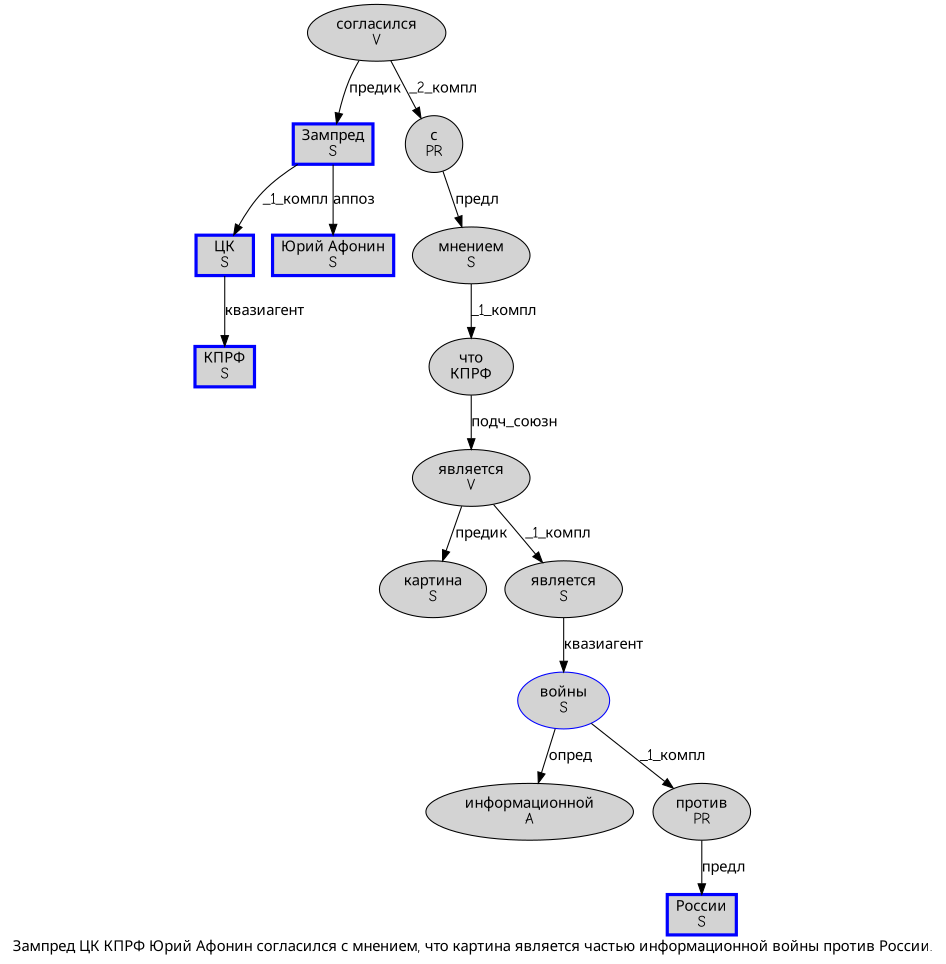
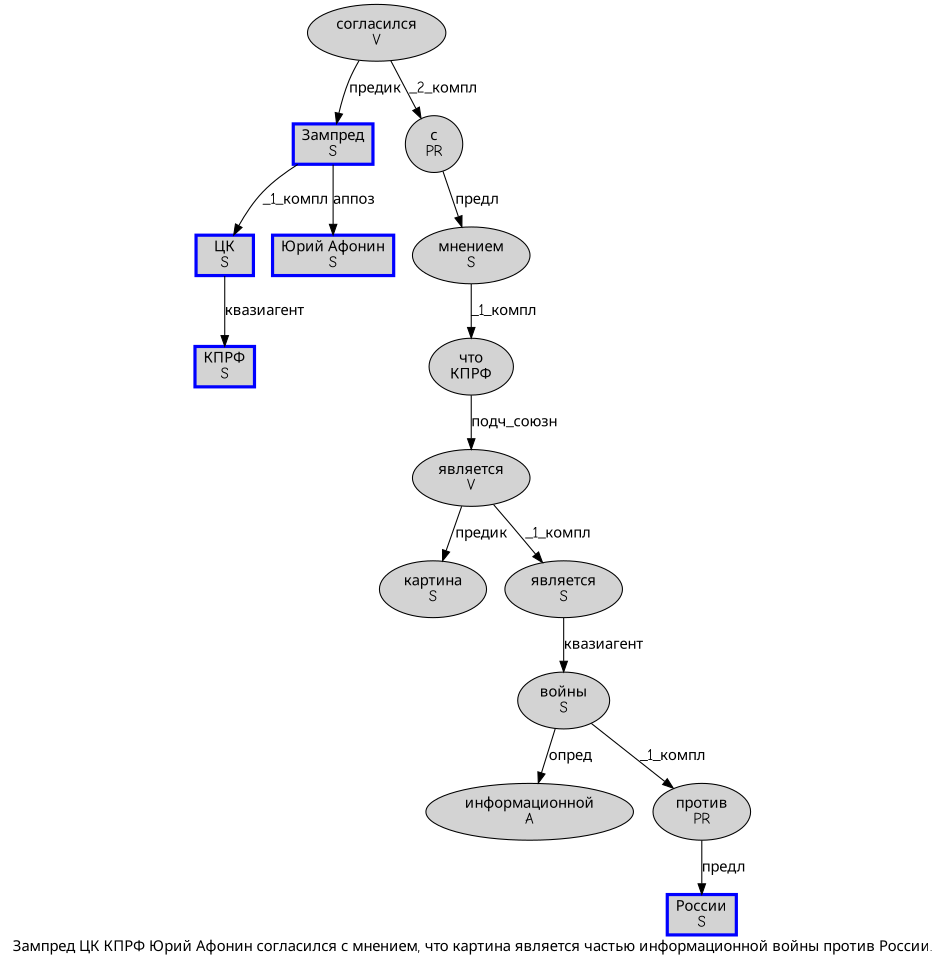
node "войны S": color blue -> black
